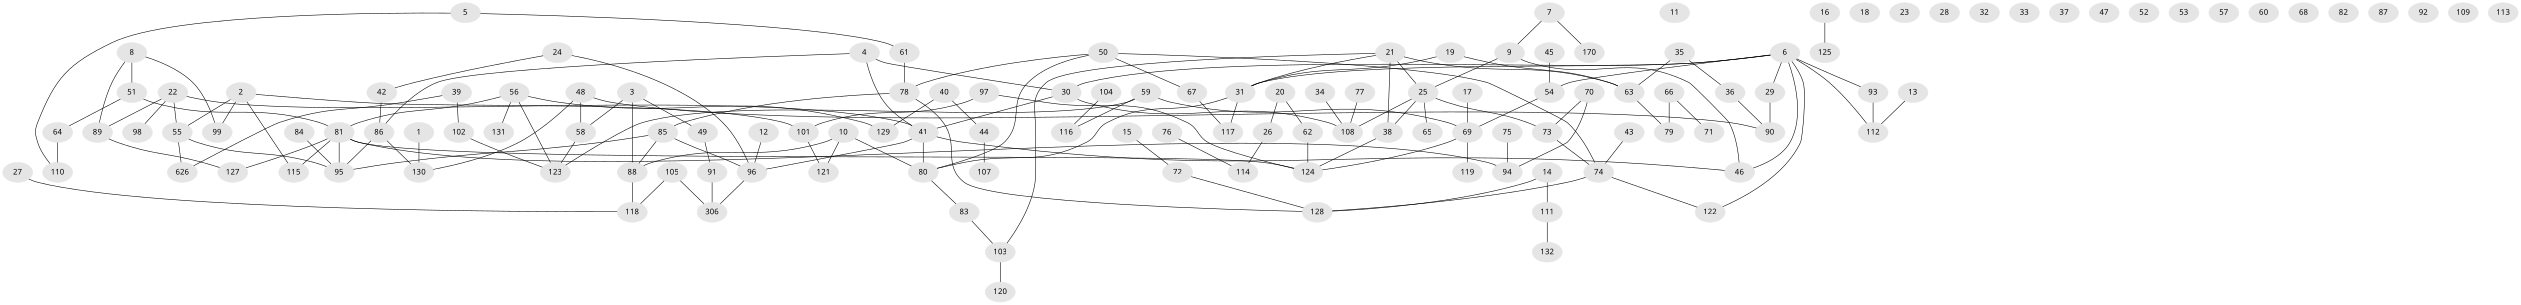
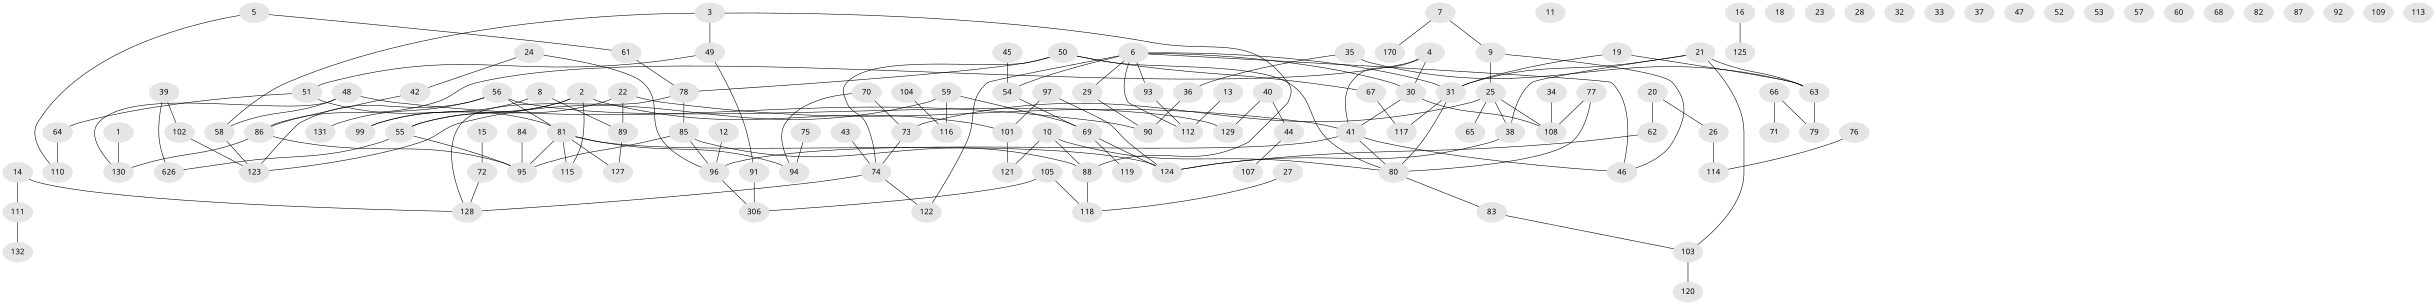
edge "8" -- "51": now "49" -- "51"
edge "21" -- "25": removed
node "17": removed
node "98": removed
edge "77" -- "80": added
